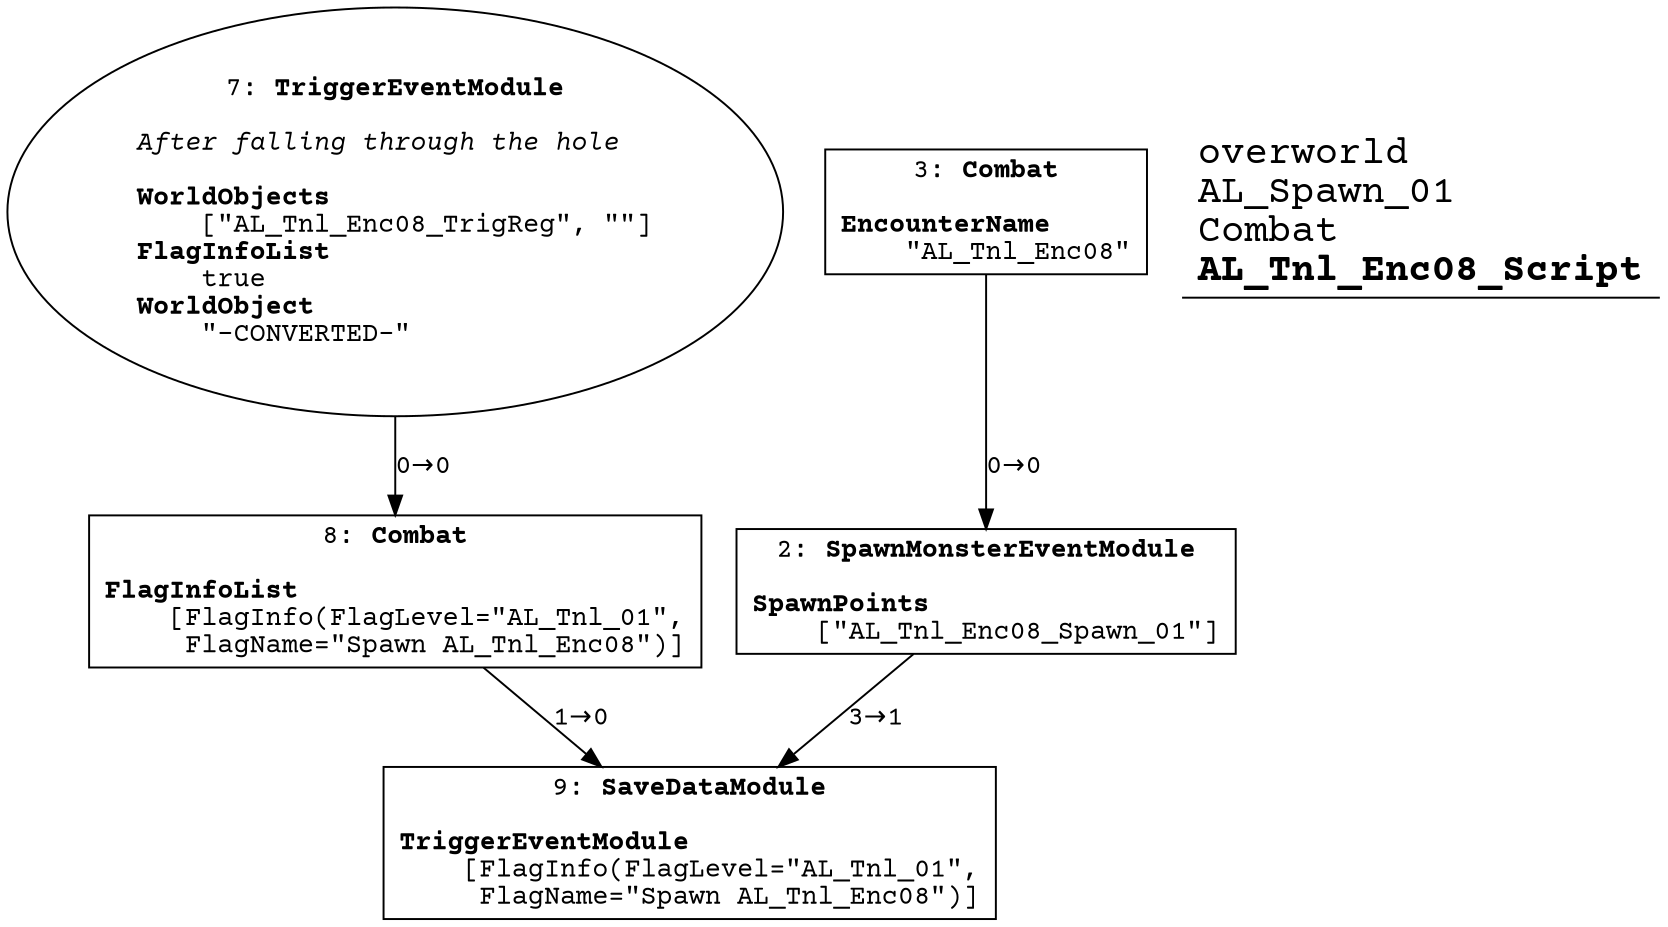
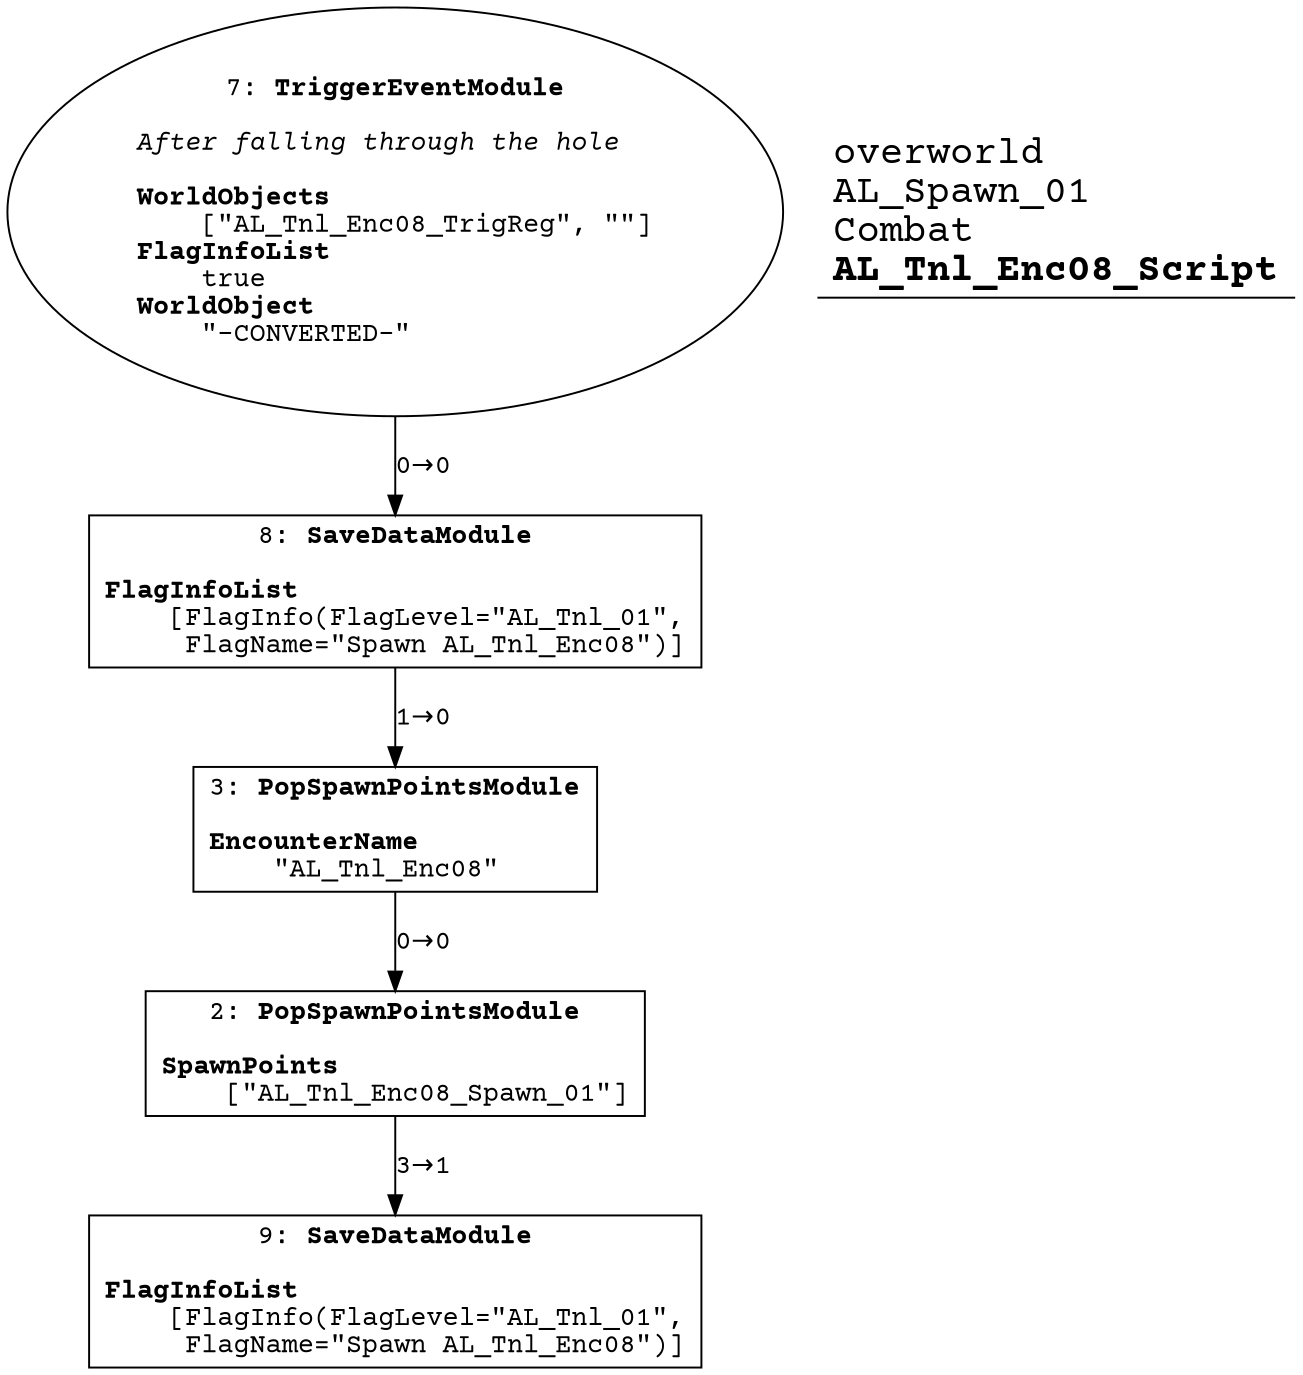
node "3:": text "Combat" -> "PopSpawnPointsModule"
node "8:": text "Combat" -> "SaveDataModule"
node "2:": text "SpawnMonsterEventModule" -> "PopSpawnPointsModule"
edge "8:" -> "9:": now "8:" -> "3:"
node "9:": text "TriggerEventModule" -> "FlagInfoList"
